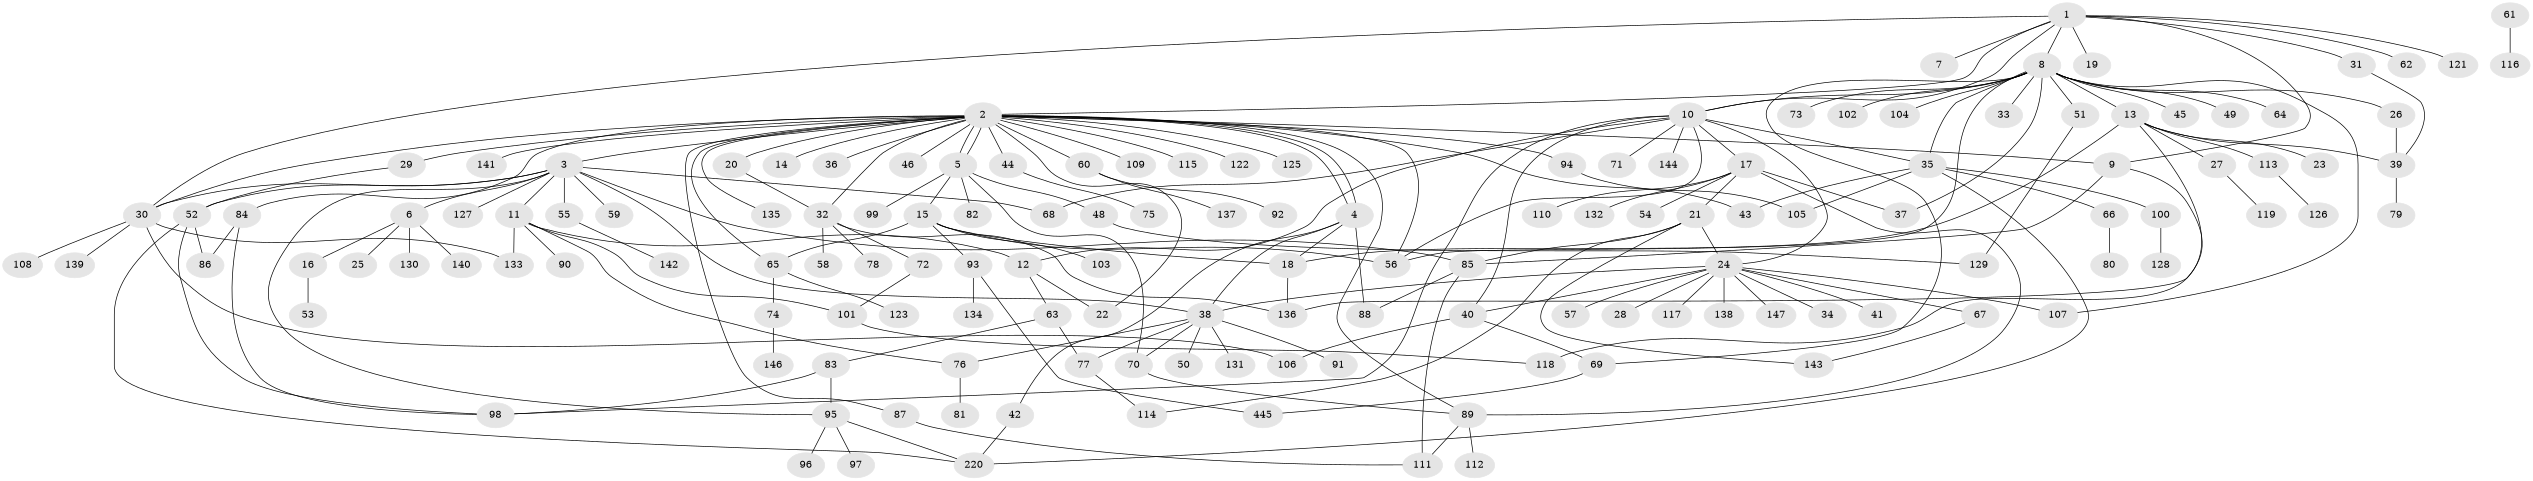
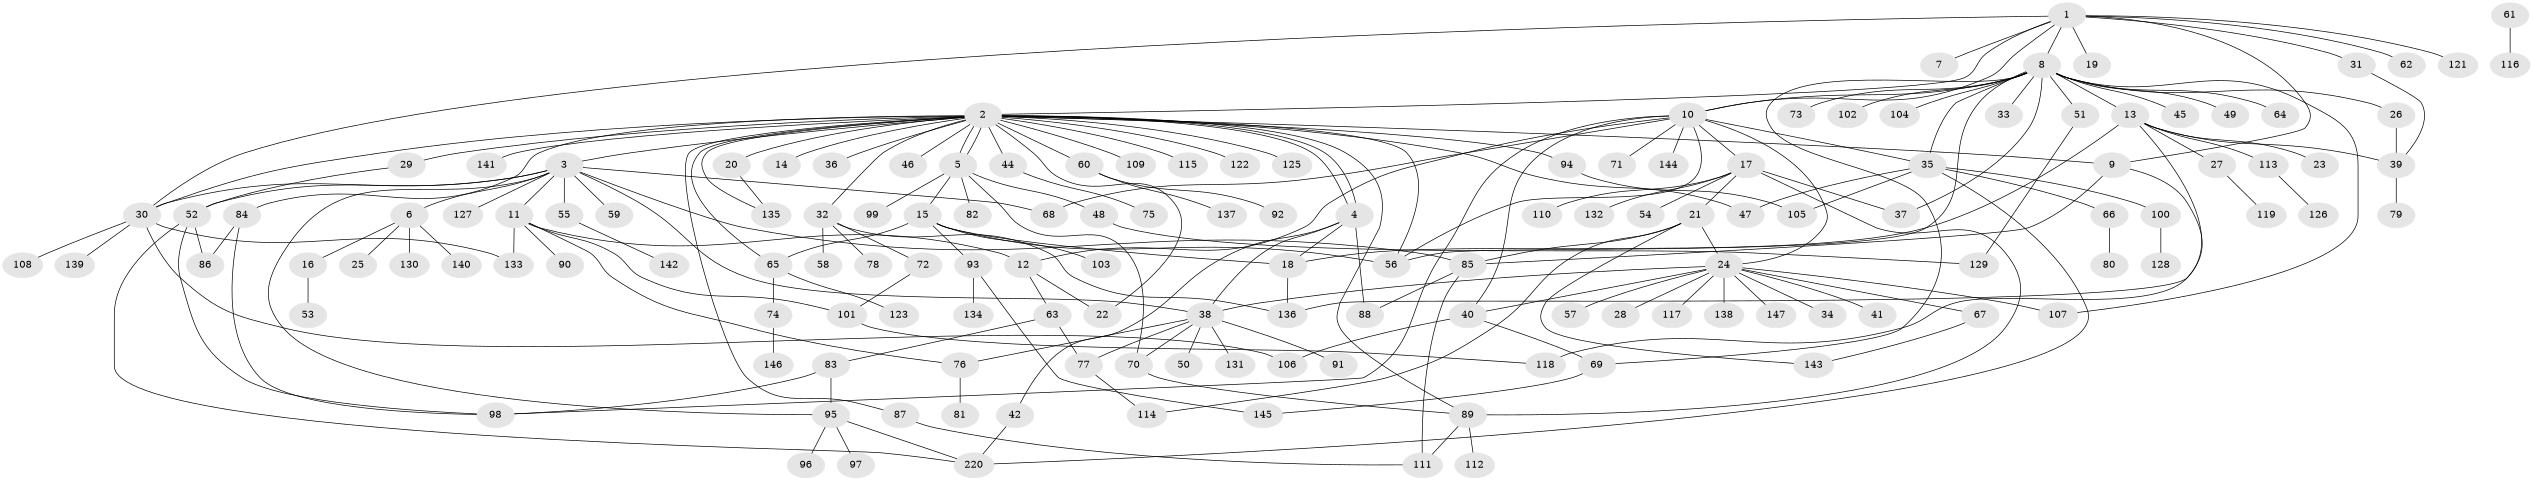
edge "20" -- "32": now "20" -- "135"
node "43": label "43" -> "47"
node "445": label "445" -> "145"
